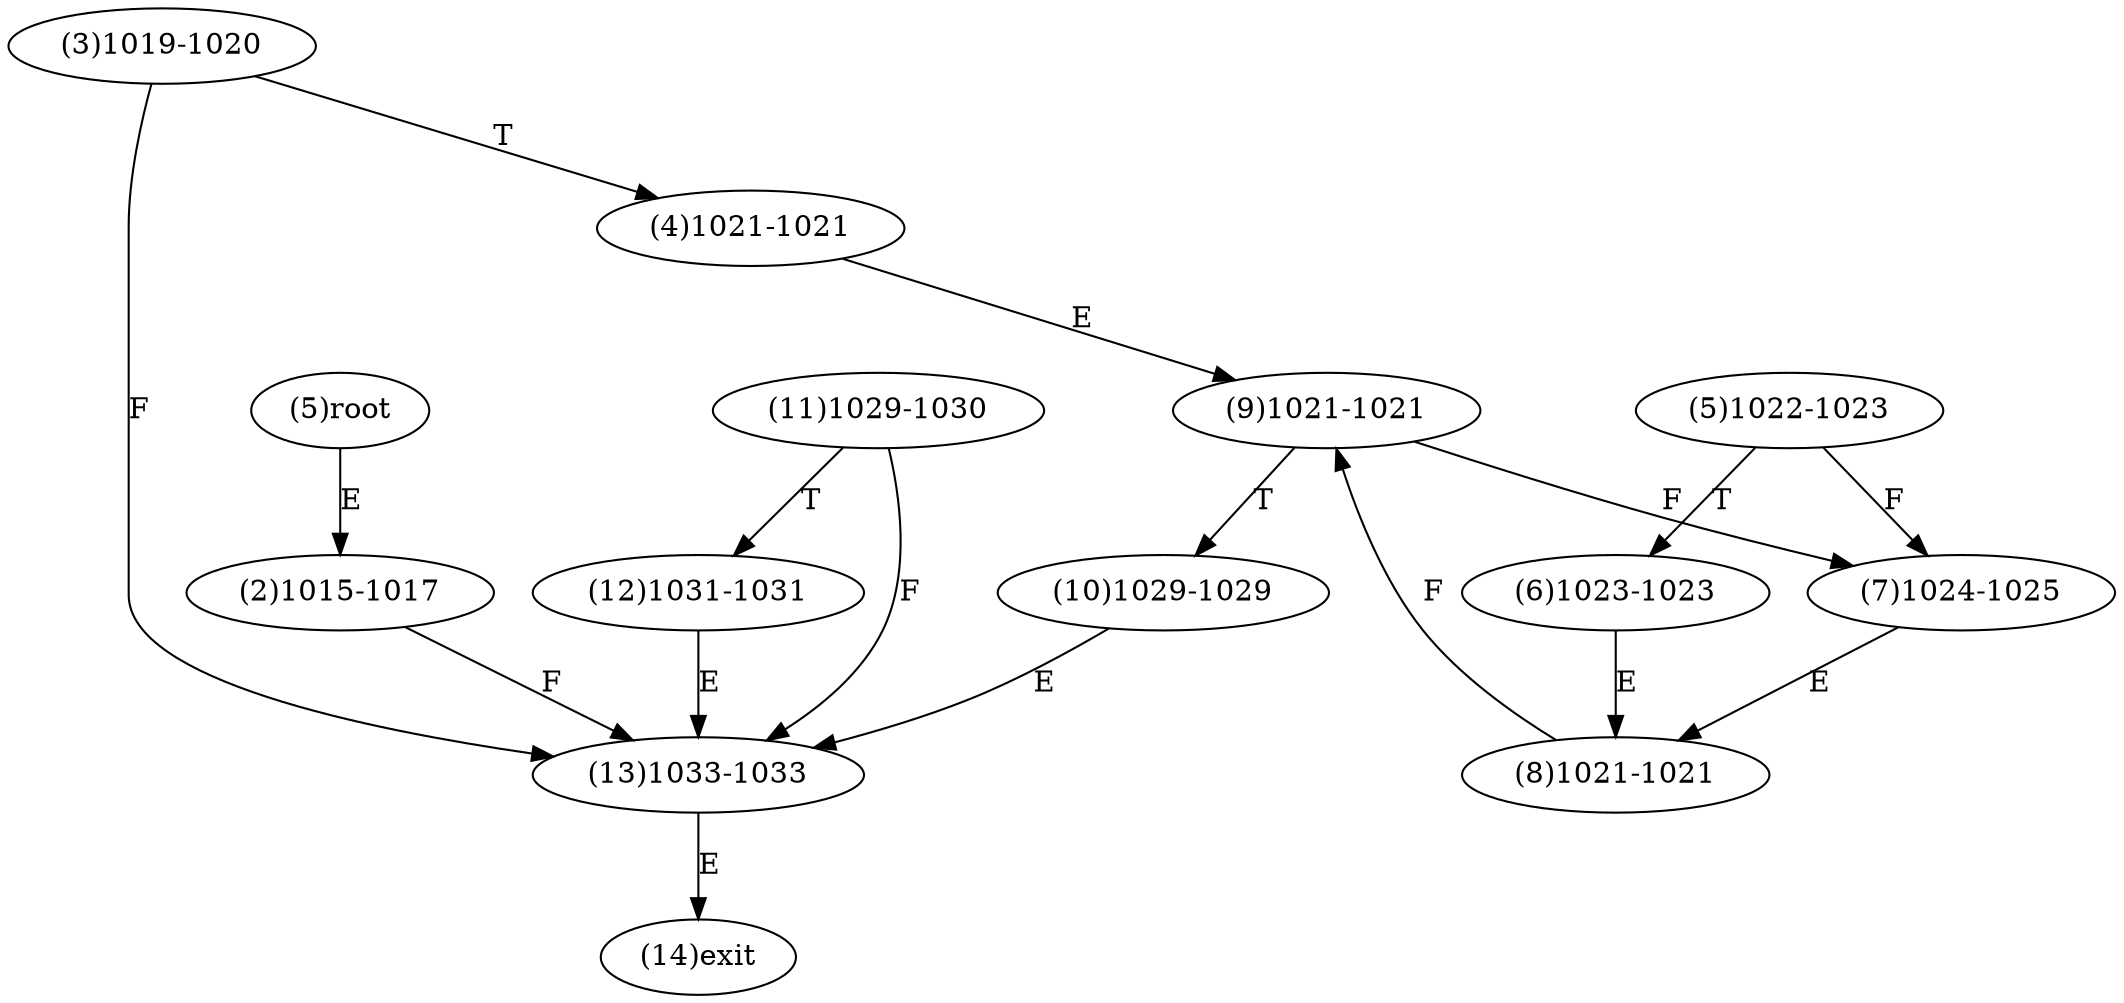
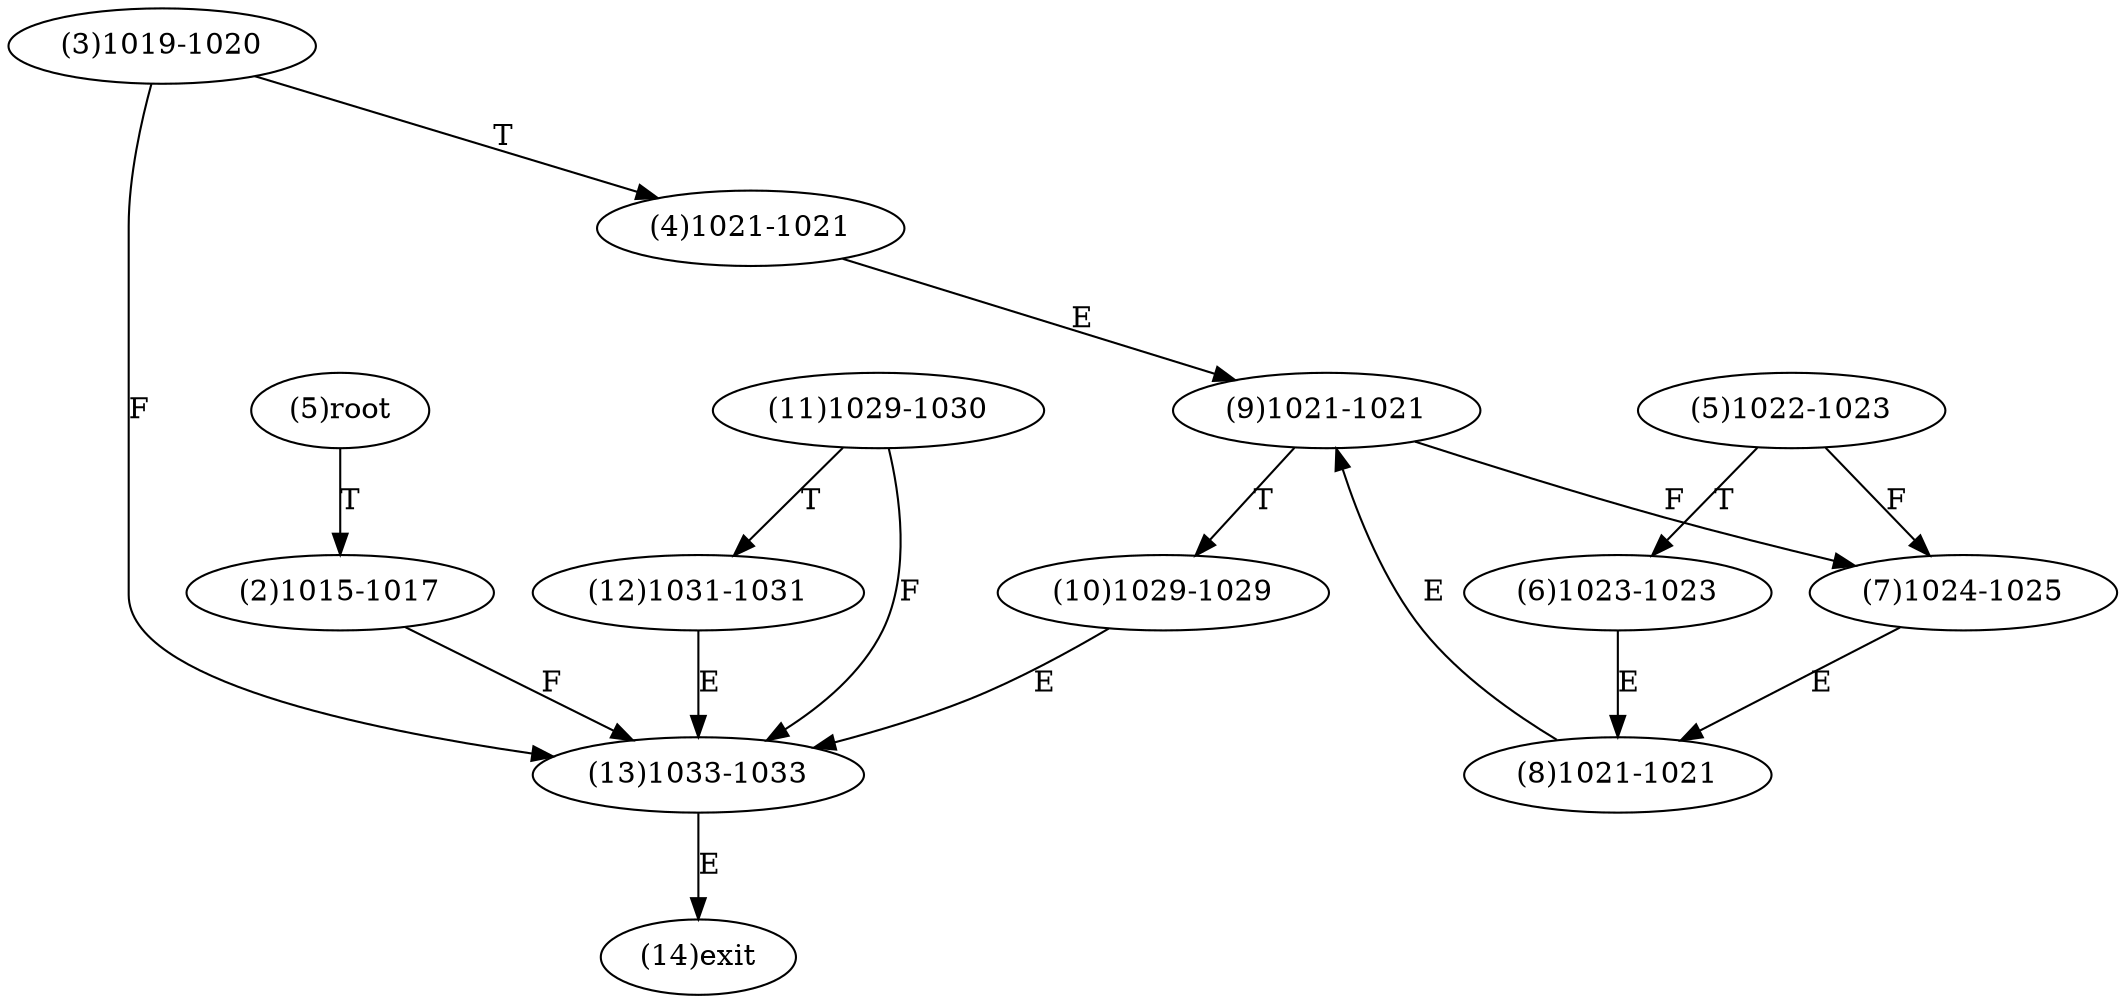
edge "(5)root" -> "(2)1015-1017": label "E" -> "T"
edge "(8)1021-1021" -> "(9)1021-1021": label "F" -> "E"
